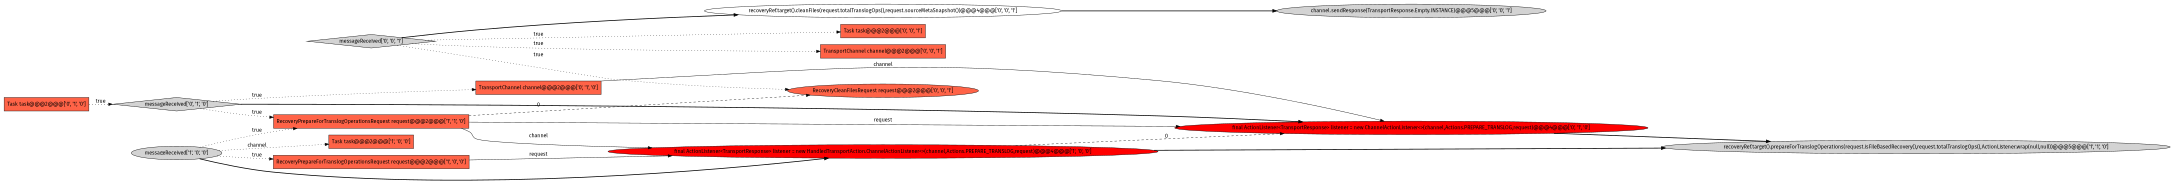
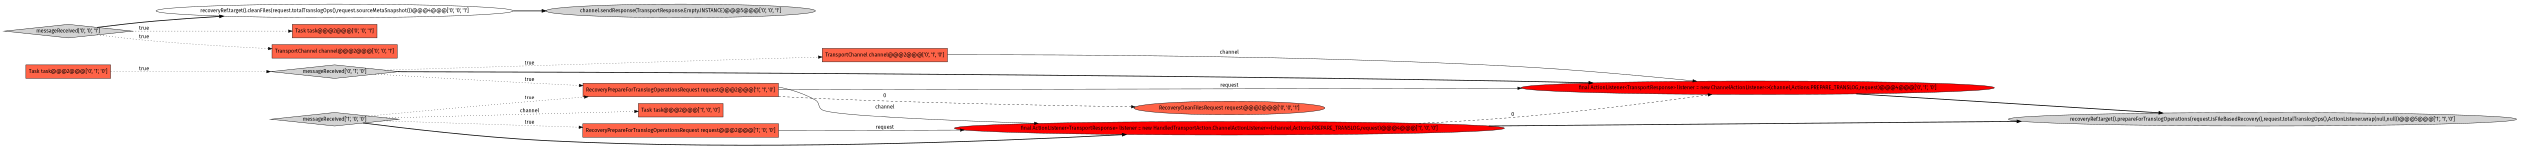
edge "messageReceived['0', '0', '1']" -> "RecoveryCleanFilesRequest request@@@2@@@['0', '0', '1']": removed, label "true"
node "messageReceived['1', '0', '0']": shape ellipse -> diamond
